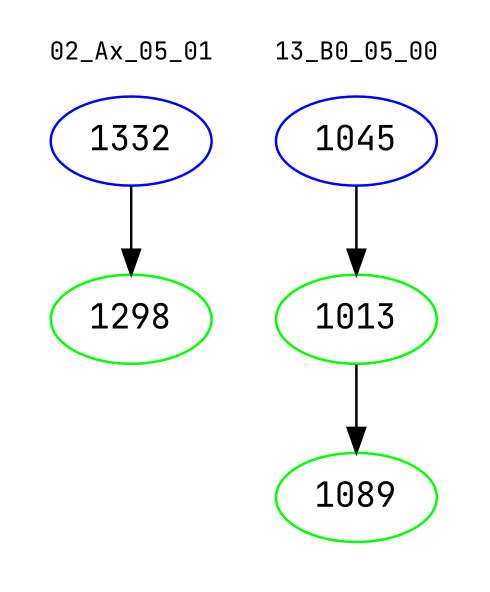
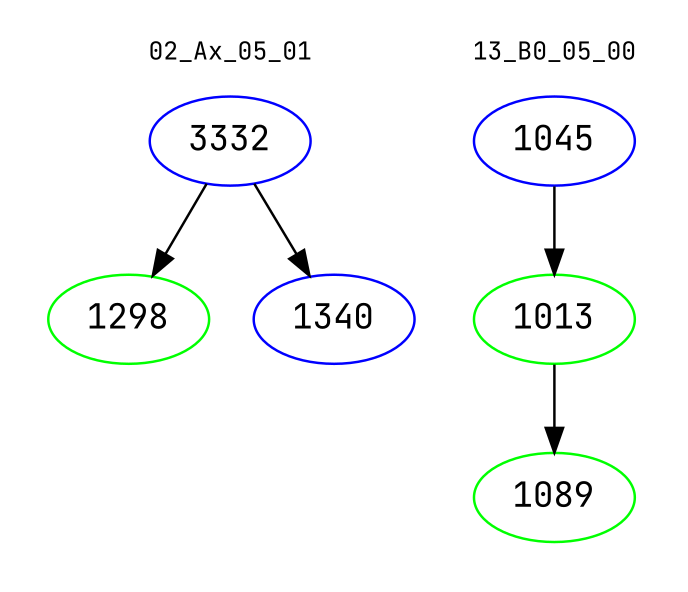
node "1332": label "1332" -> "3332"
node "1340": added
